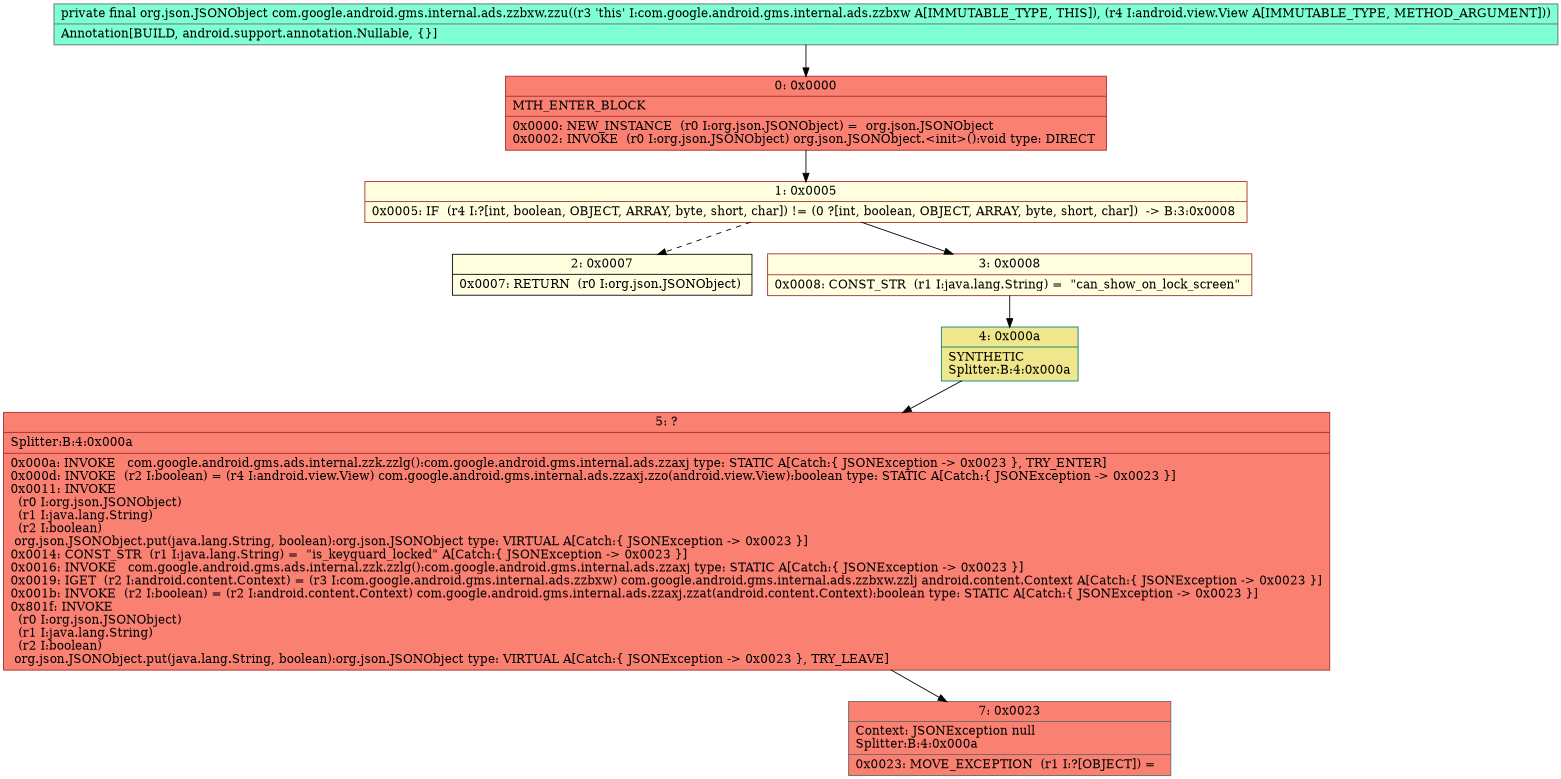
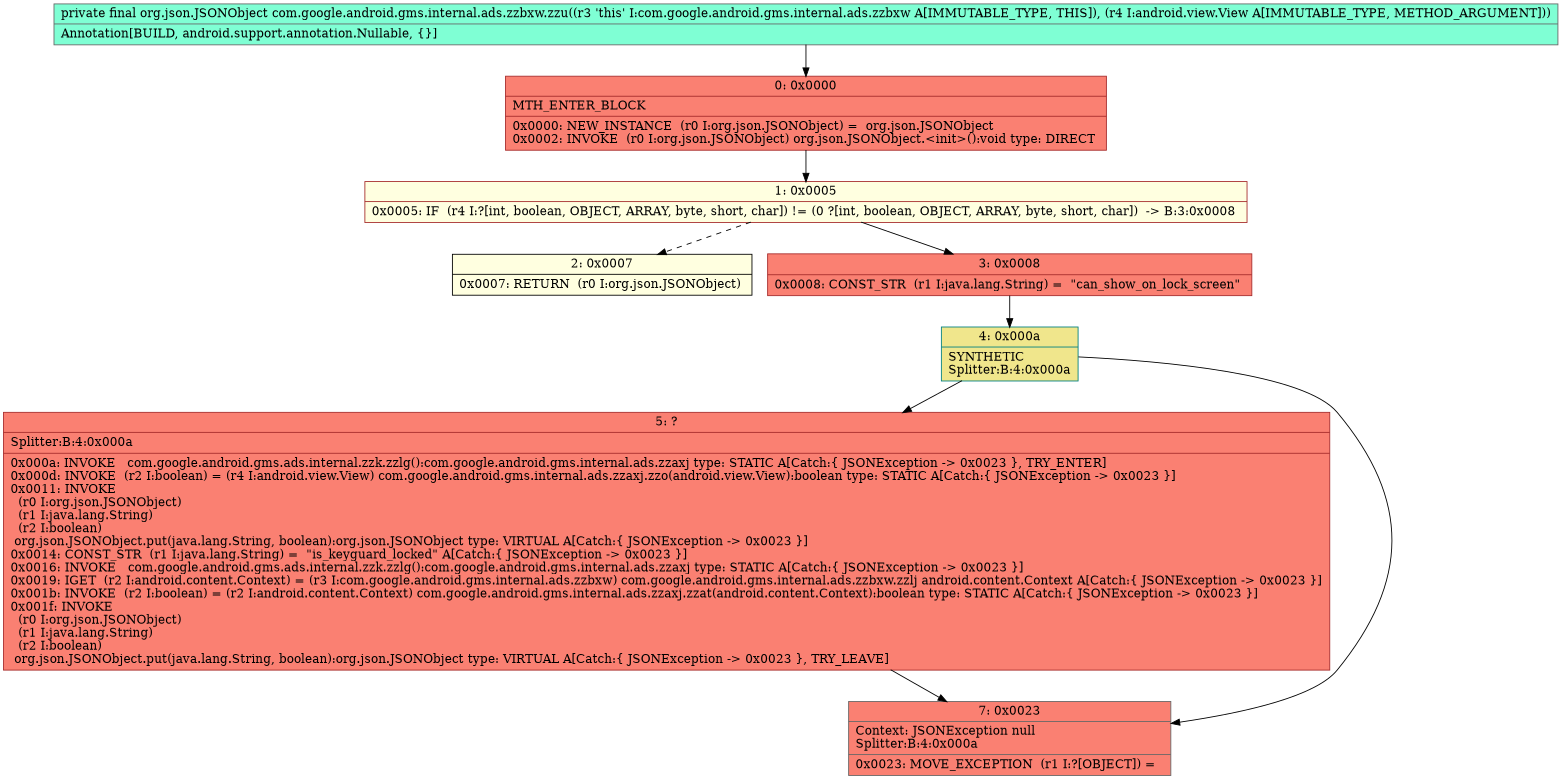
node "3: 0x0008": fillcolor lightyellow -> salmon
edge "4: 0x000a" -> "7: 0x0023": added
node "5: ?": text "0x801f: INVOKE" -> "0x001f: INVOKE"
